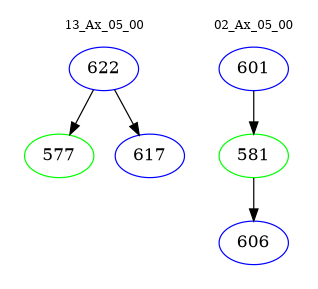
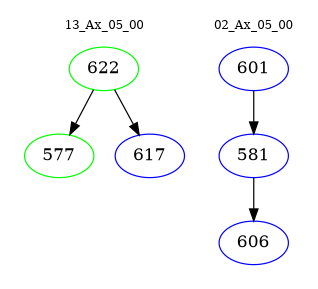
node "622": color blue -> green
node "581": color green -> blue
